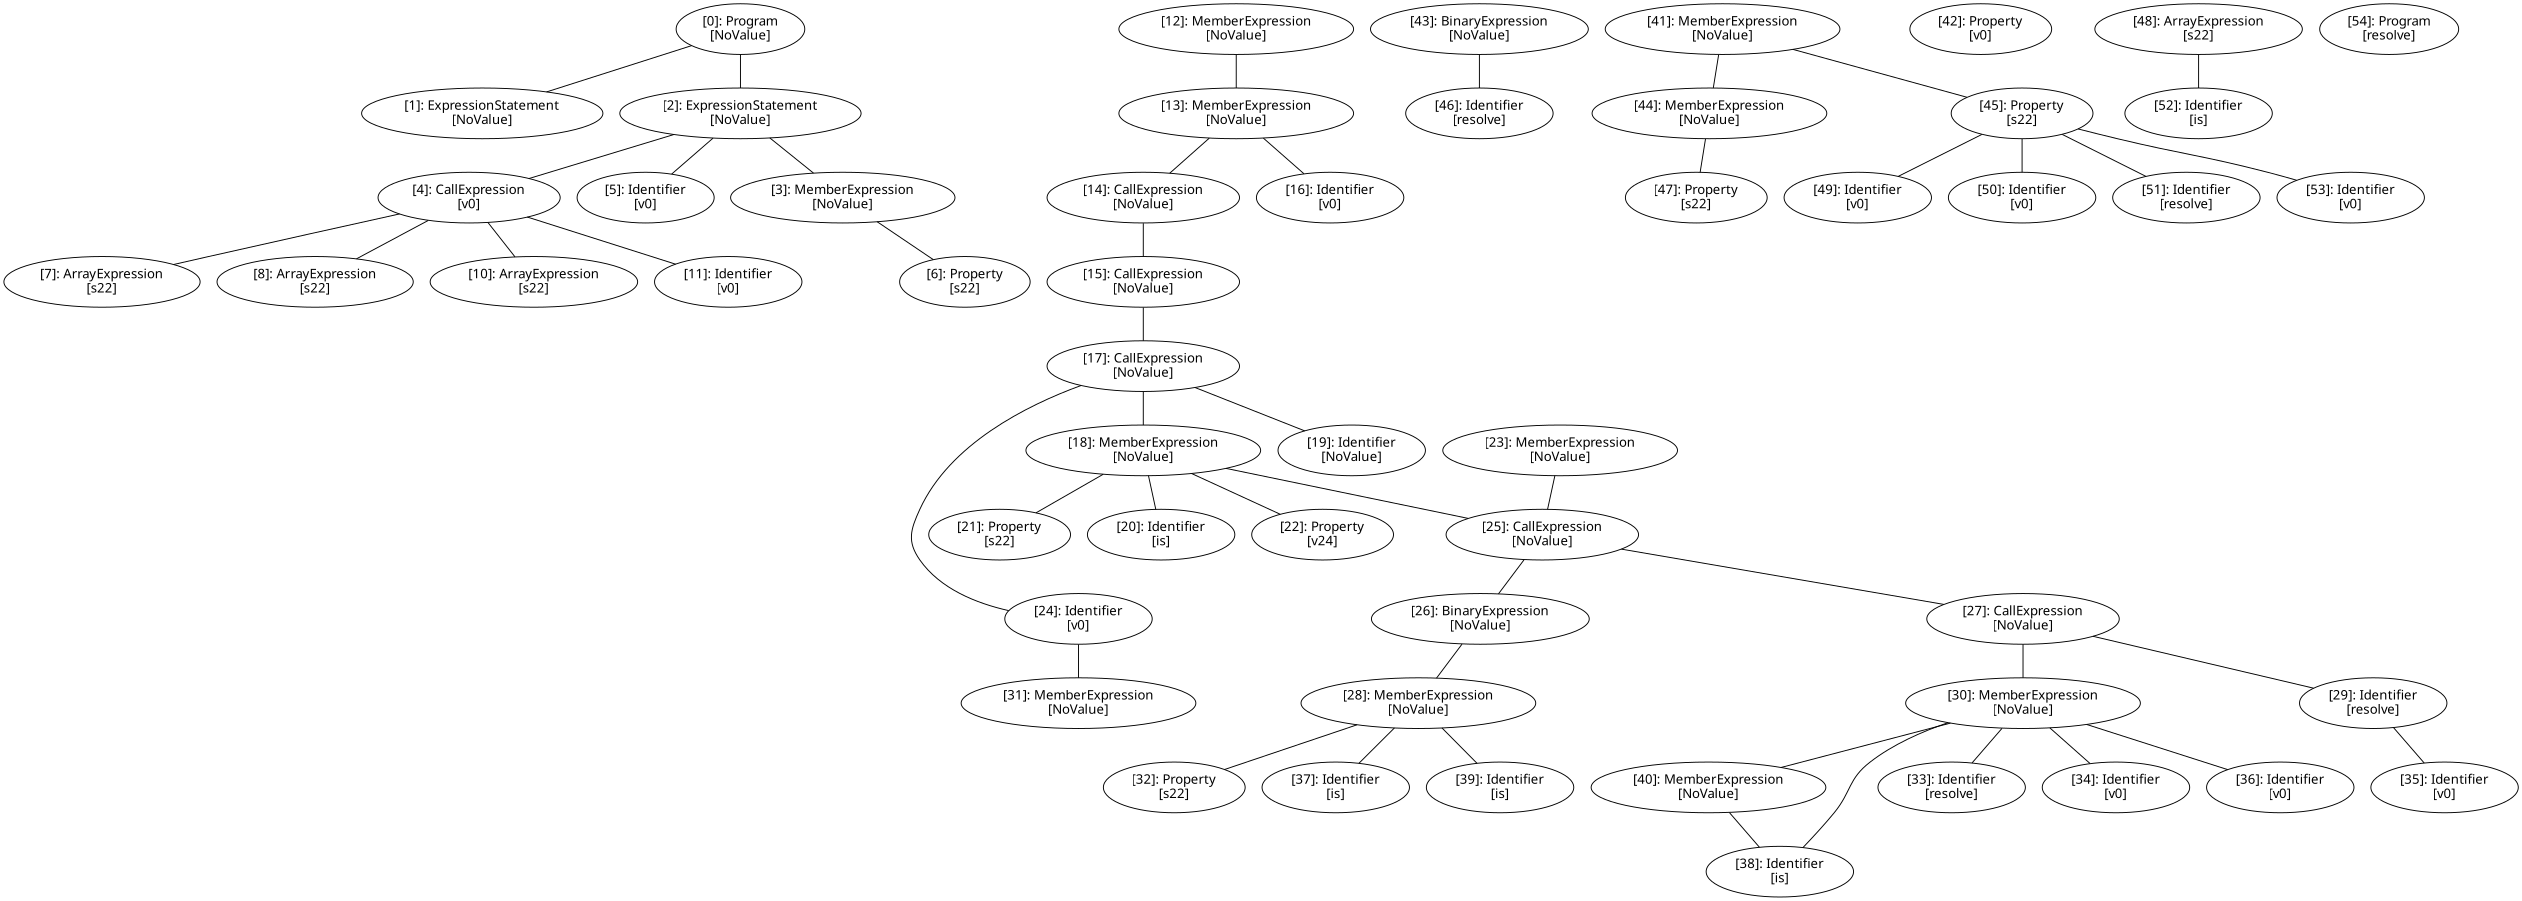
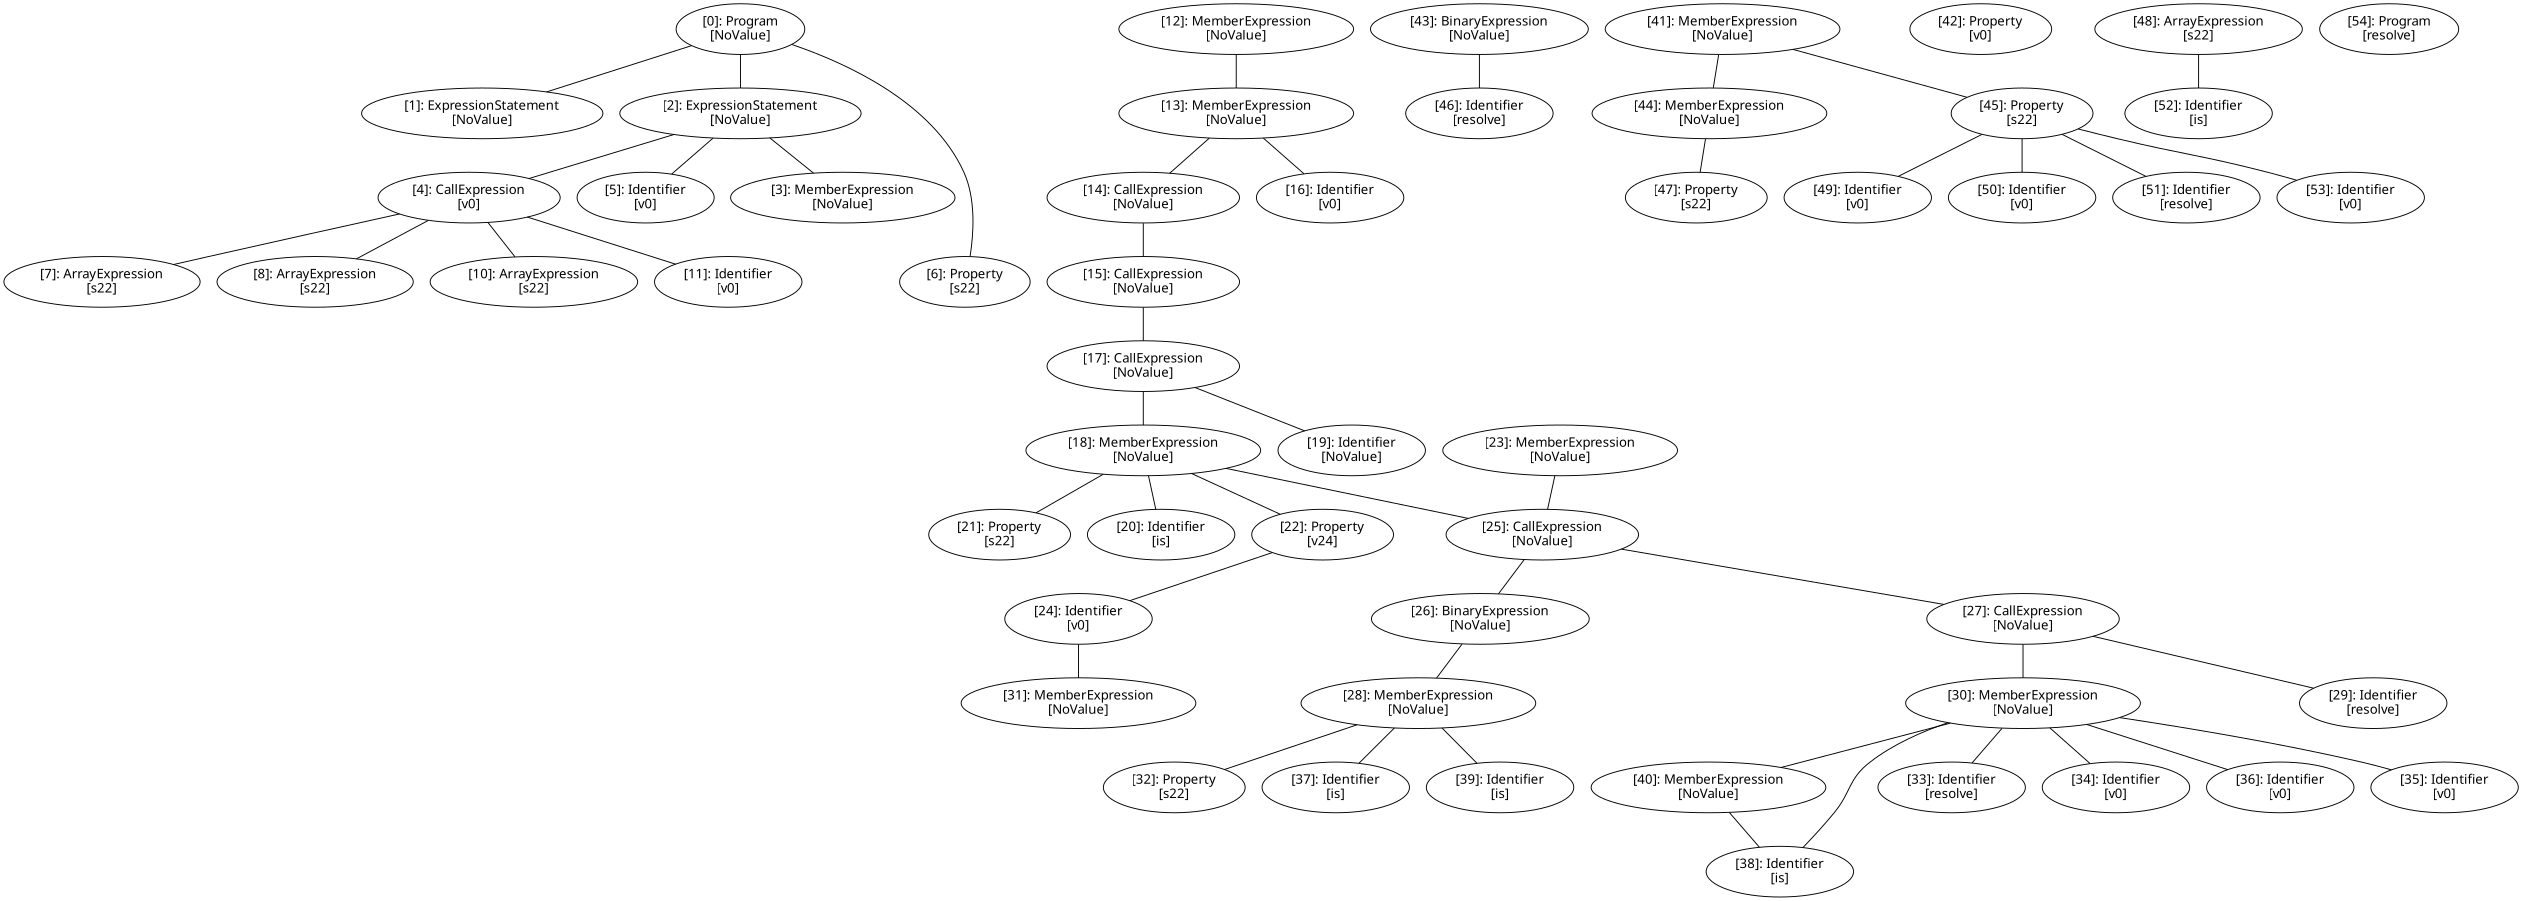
edge "[3]: MemberExpression [NoValue]" -- "[6]: Property [s22]": now "[0]: Program [NoValue]" -- "[6]: Property [s22]"
edge "[17]: CallExpression [NoValue]" -- "[24]: Identifier [v0]": now "[22]: Property [v24]" -- "[24]: Identifier [v0]"
edge "[29]: Identifier [resolve]" -- "[35]: Identifier [v0]": now "[30]: MemberExpression [NoValue]" -- "[35]: Identifier [v0]"
